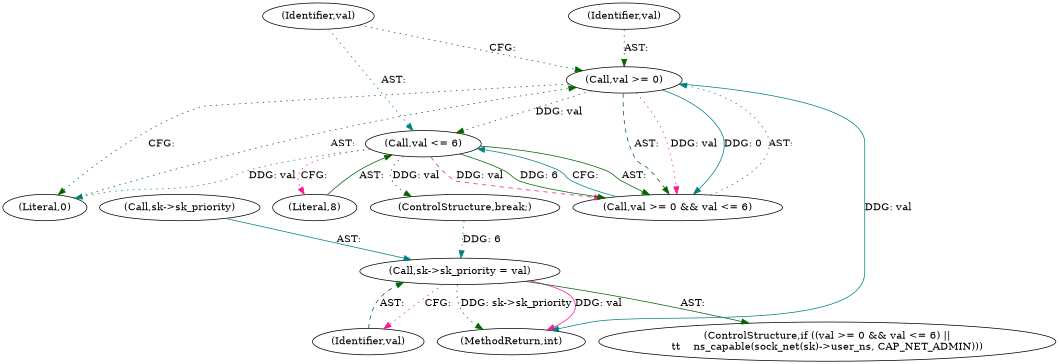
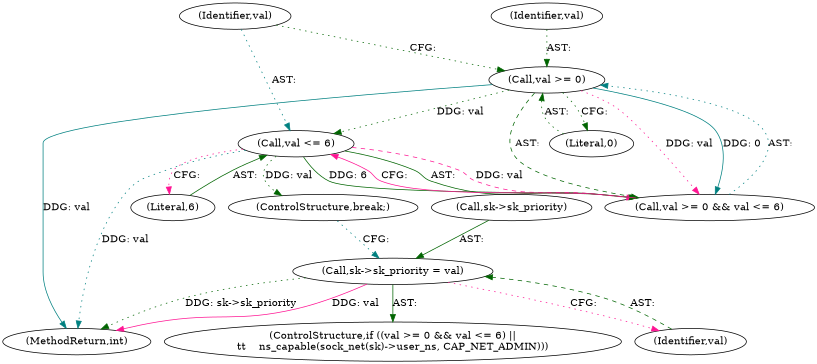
edge "(Call,val >= 0 && val <= 6)" -> "(Call,val <= 6)": color teal -> deeppink
edge "(Call,val <= 6)" -> "(Literal,0)": now "(Call,val <= 6)" -> "(MethodReturn,int)"
node "(Literal,8)": label "(Literal,8)" -> "(Literal,6)"
edge "(Call,sk->sk_priority)" -> "(Call,sk->sk_priority = val)": color teal -> darkgreen
edge "(ControlStructure,break;)" -> "(Call,sk->sk_priority = val)": label "DDG: 6" -> "CFG: "
